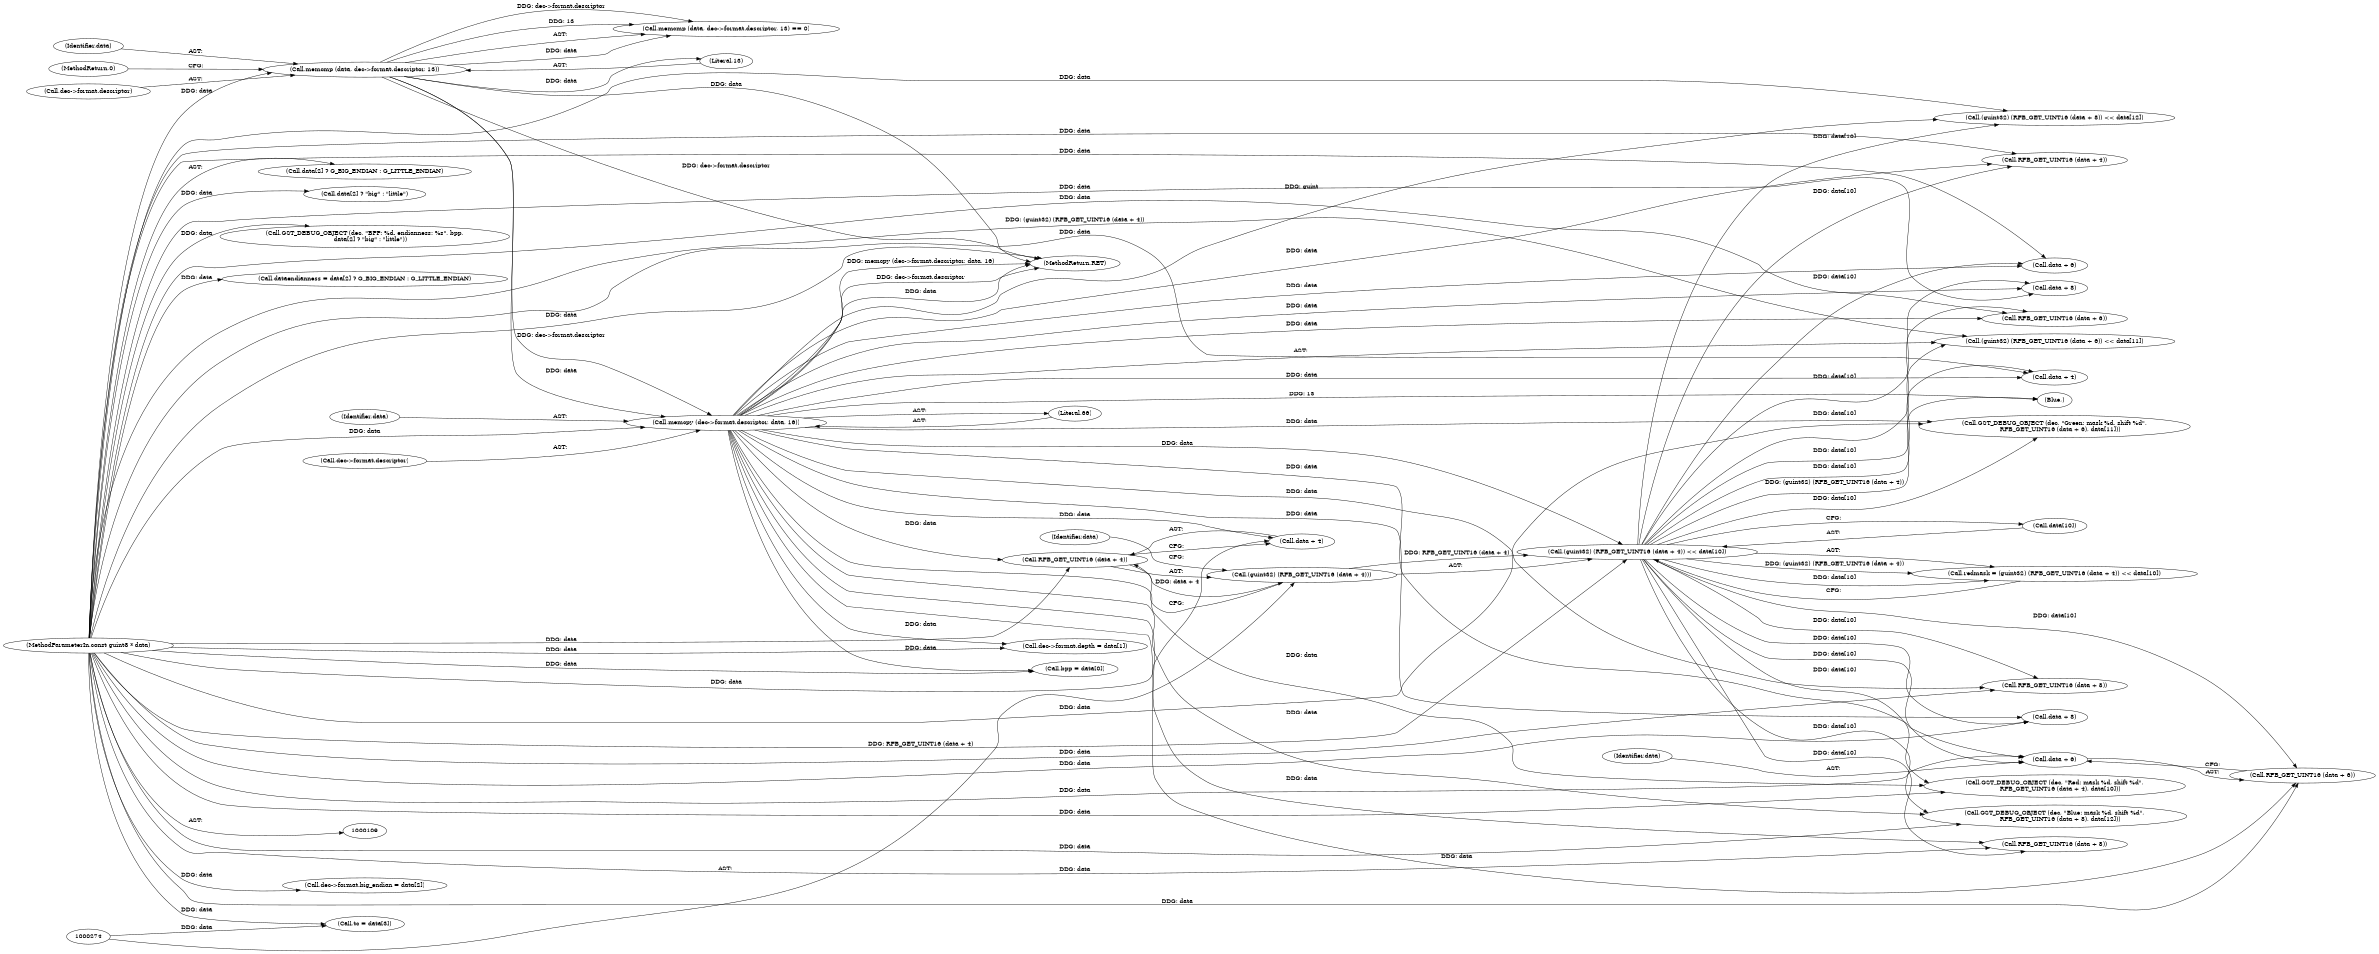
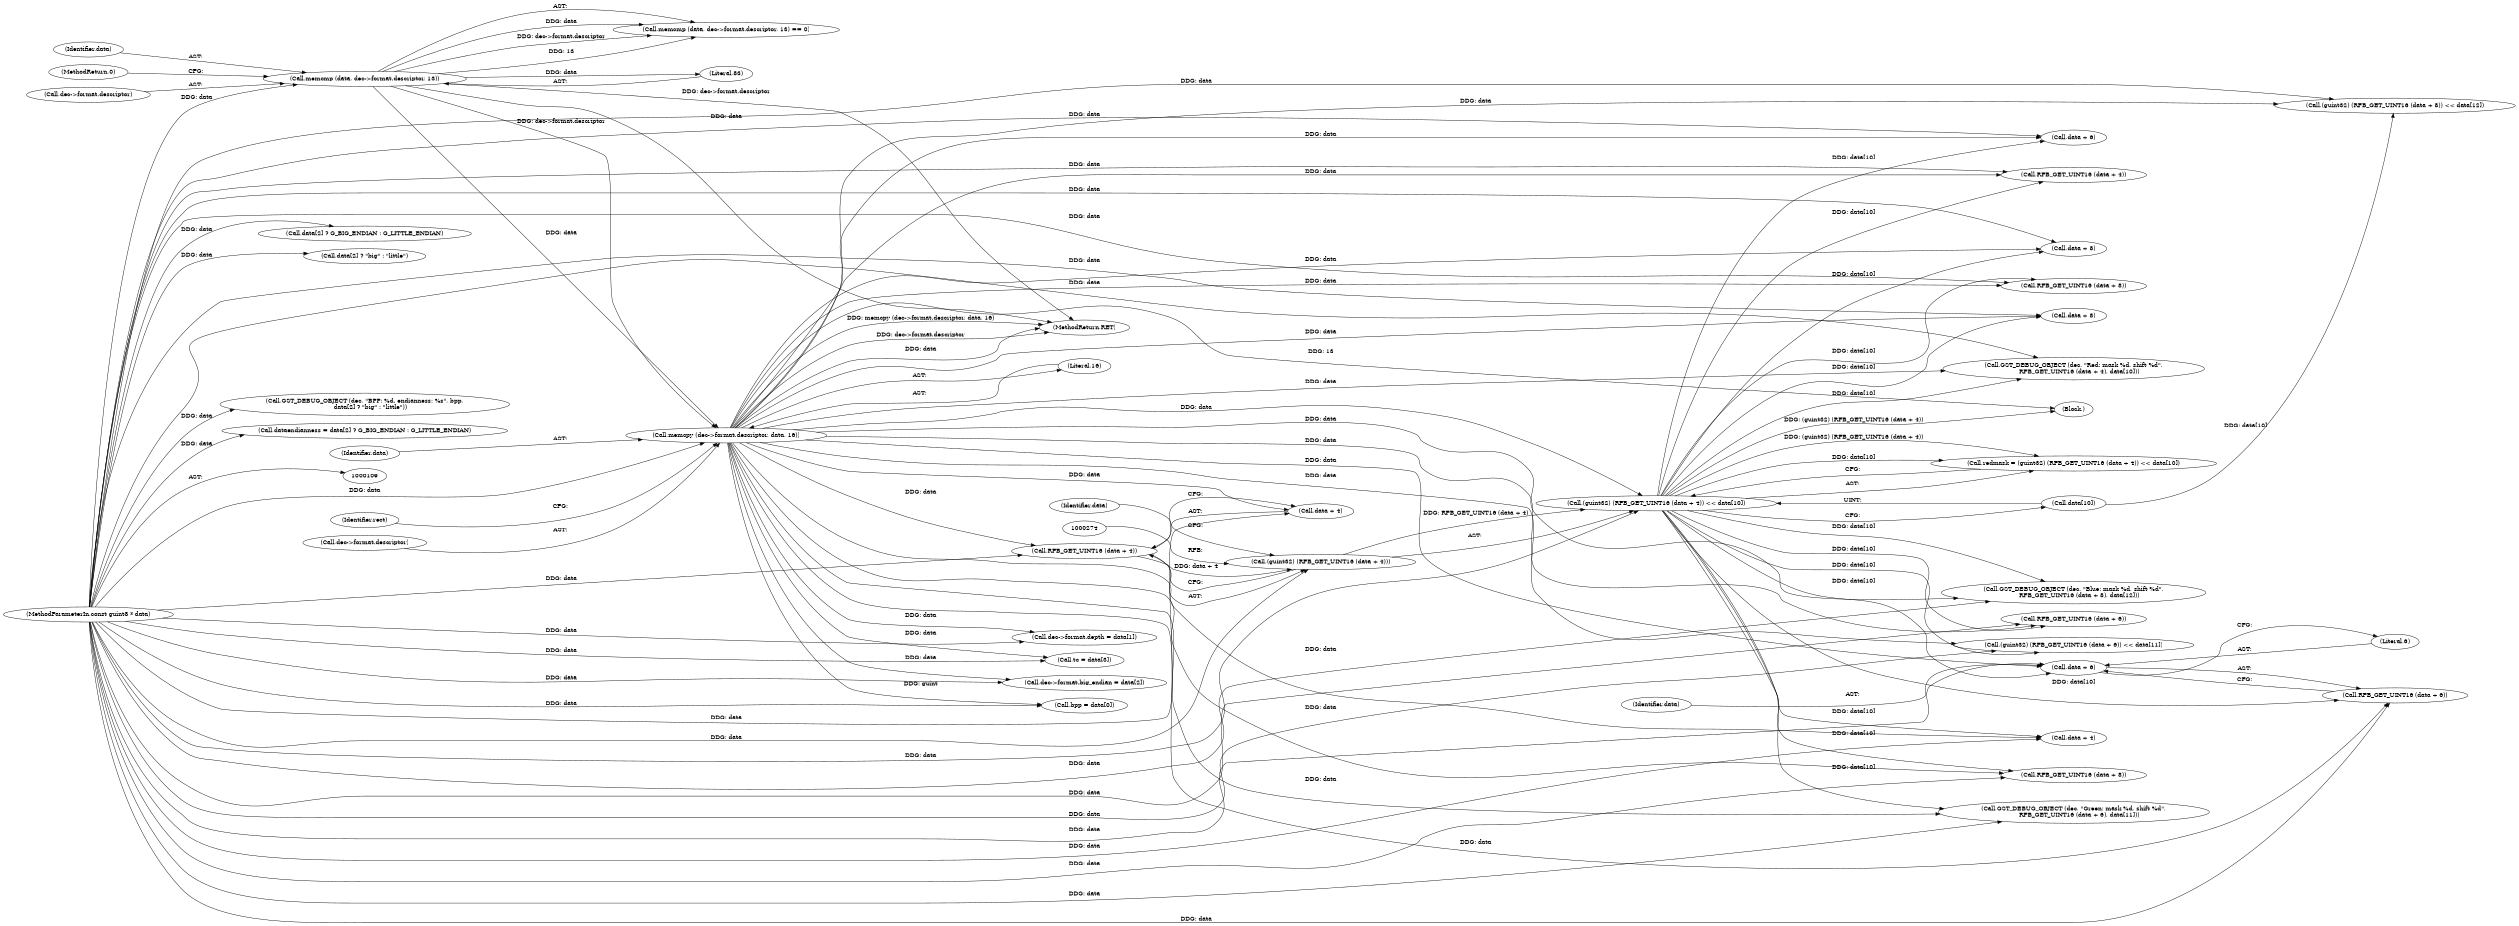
node "(Literal,13)": label "(Literal,13)" -> "(Literal,83)"
edge "(MethodParameterIn,const guint8 * data)" -> "(Call,data[2] ? G_BIG_ENDIAN : G_LITTLE_ENDIAN)": label "AST: " -> "DDG: data"
edge "(Call,memcpy (dec->format.descriptor, data, 16))" -> "(Call,(guint32) (RFB_GET_UINT16 (data + 8)) << data[12])": label "DDG: guint" -> "DDG: data"
edge "(MethodParameterIn,const guint8 * data)" -> "(Call,(guint32) (RFB_GET_UINT16 (data + 6)) << data[11])": label "DDG: (guint32) (RFB_GET_UINT16 (data + 4))" -> "DDG: data"
edge "(Call,(guint32) (RFB_GET_UINT16 (data + 4)) << data[10])" -> "(Call,(guint32) (RFB_GET_UINT16 (data + 8)) << data[12])": now "(Call,data[10])" -> "(Call,(guint32) (RFB_GET_UINT16 (data + 8)) << data[12])"
edge "(MethodParameterIn,const guint8 * data)" -> "(MethodReturn,RET)": now "(MethodParameterIn,const guint8 * data)" -> "(Call,(guint32) (RFB_GET_UINT16 (data + 4)))"
edge "(Call,memcpy (dec->format.descriptor, data, 16))" -> "(Call,(guint32) (RFB_GET_UINT16 (data + 6)) << data[11])": label "AST: " -> "DDG: data"
node "(Blue,)": label "(Blue,)" -> "(Block,)"
node "(Literal,66)": label "(Literal,66)" -> "(Literal,16)"
node "(Identifier,rect)": added
edge "(Call,data[10])" -> "(Call,(guint32) (RFB_GET_UINT16 (data + 4)) << data[10])": label "AST: " -> "UINT: "
edge "(Call,memcpy (dec->format.descriptor, data, 16))" -> "(Call,dec->format.big_endian = data[2])": added, label "DDG: data"
node "(Literal,6)": added
edge "(Call,memcpy (dec->format.descriptor, data, 16))" -> "(Call,bpp = data[0])": label "DDG: data" -> "DDG: guint"
edge "(MethodParameterIn,const guint8 * data)" -> "(Call,(guint32) (RFB_GET_UINT16 (data + 4)) << data[10])": label "DDG: RFB_GET_UINT16 (data + 4)" -> "DDG: data"
edge "1000274" -> "(Call,(guint32) (RFB_GET_UINT16 (data + 4)))": label "AST: " -> "RFB: "
edge "1000274" -> "(Call,tc = data[3])": now "(Call,memcpy (dec->format.descriptor, data, 16))" -> "(Call,tc = data[3])"
